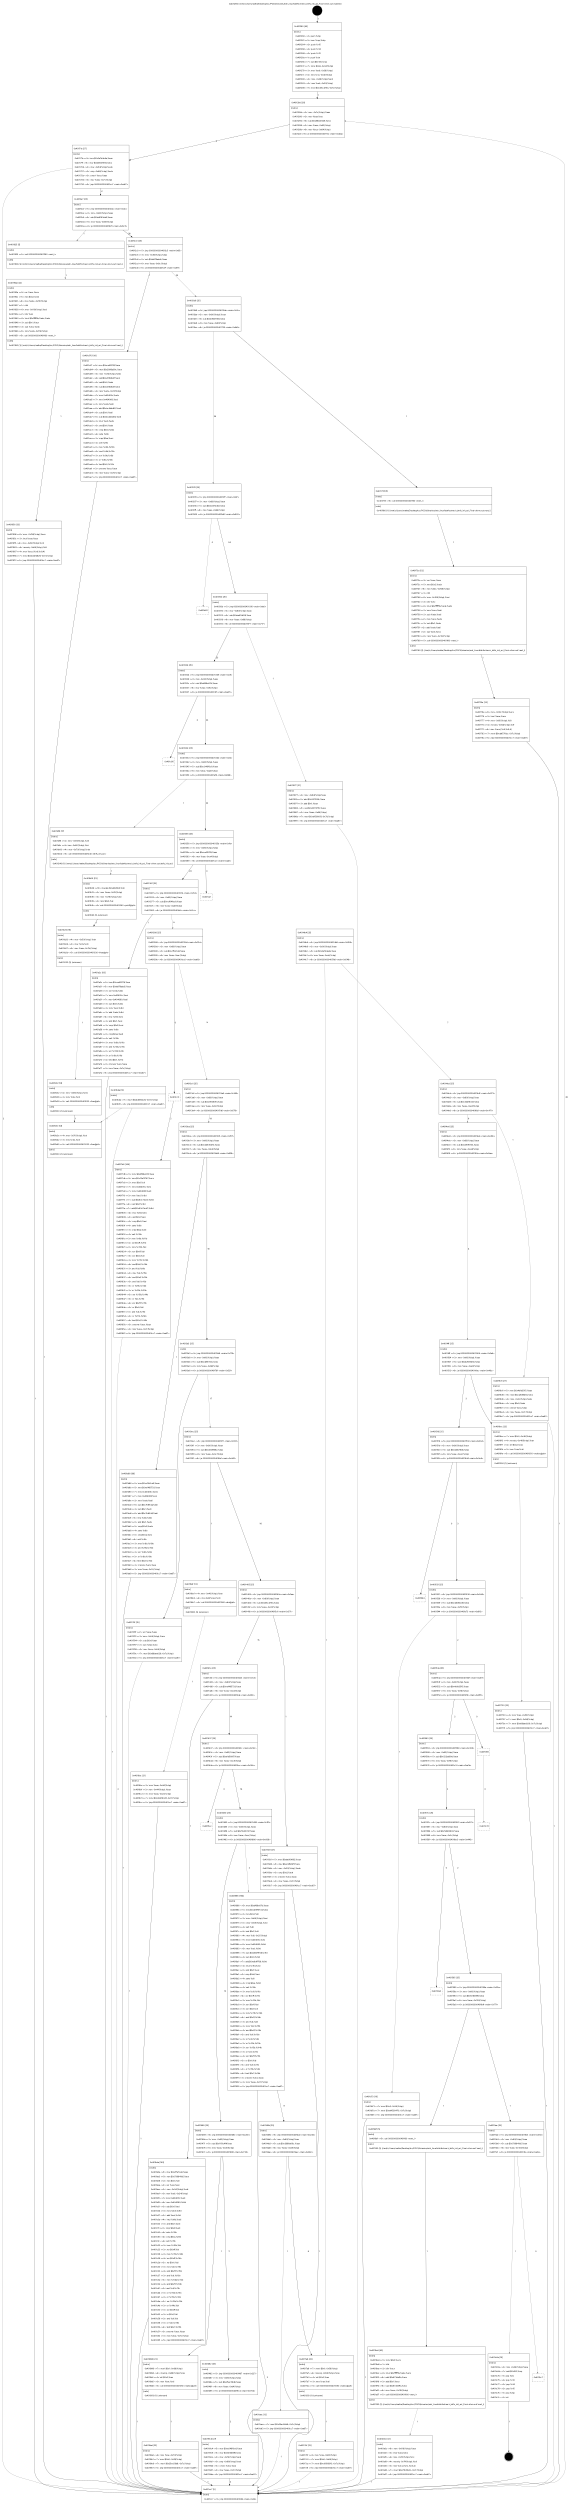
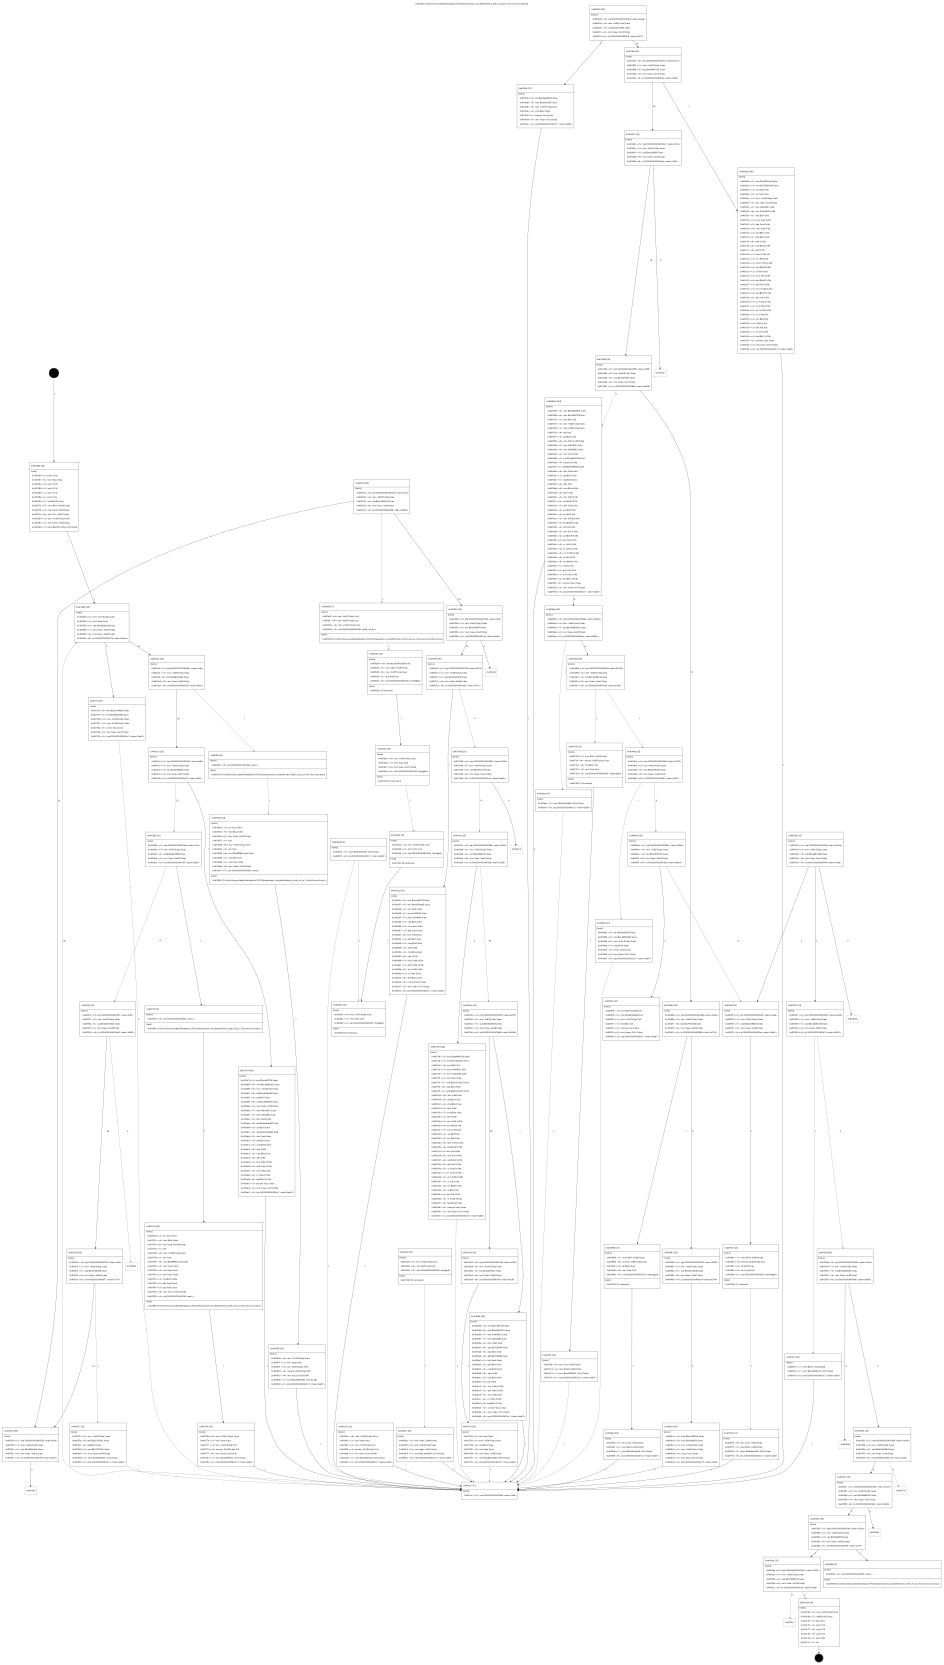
edge "0x40171a [27]" -> "0x4012a7 [25]": now "0x40128d [26]" -> "0x4012a7 [25]"
edge "0x401324 [25]" -> "0x40133d [25]": reversed
node "0x40190a [27]": added
edge "0x401cc0" -> "0x4017d6 [144]": now "0x4013a1 [25]" -> "0x4017d6 [144]"
edge "0x4014ff [25]" -> "0x401518 [25]": reversed
node "0x4013ec [25]": removed
edge "0x401b56" -> "0x401c7d": now "0x401563 [25]" -> "0x401c7d"
edge "0x40149b [25]" -> "0x4017a8 [23]": now "0x40149b [25]" -> "0x4014b4 [25]"
node "0x4019e4 [40]": removed
